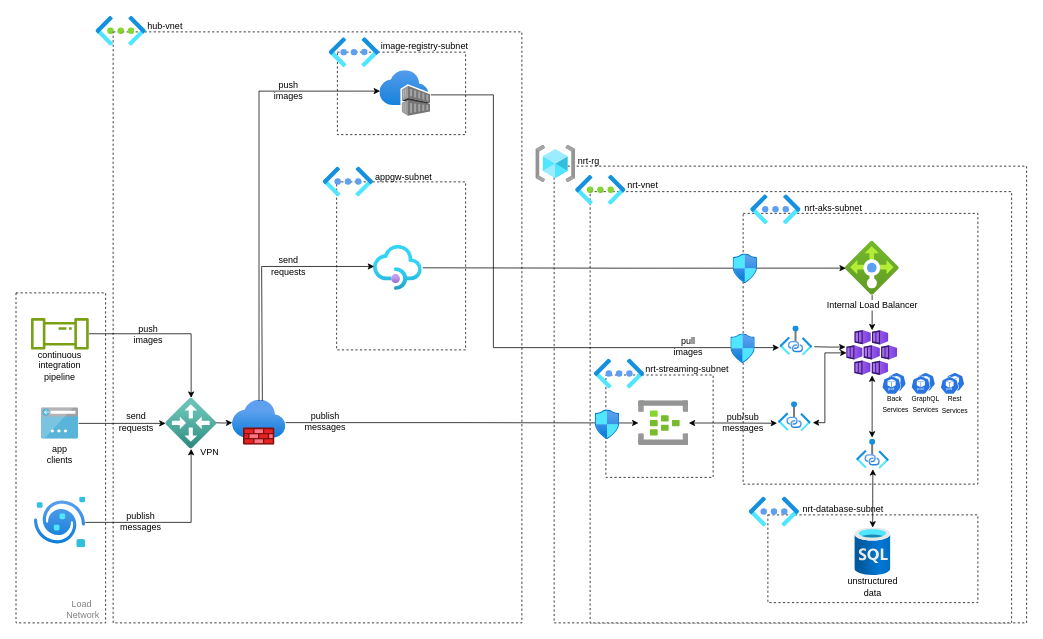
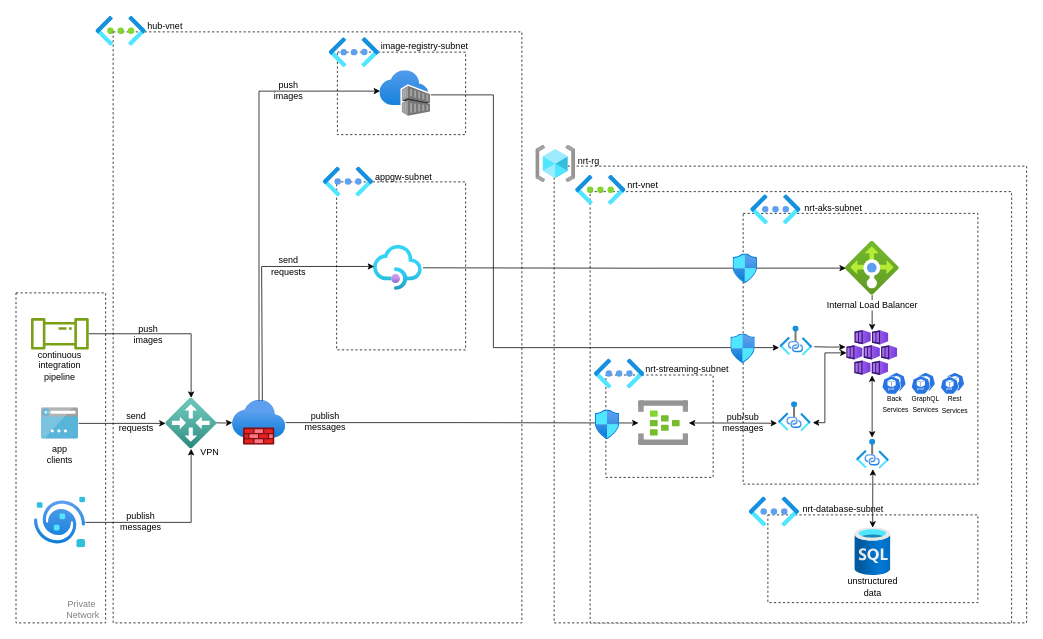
node "pull images": removed
node "Load Network": label "Load Network" -> "Private Network"
